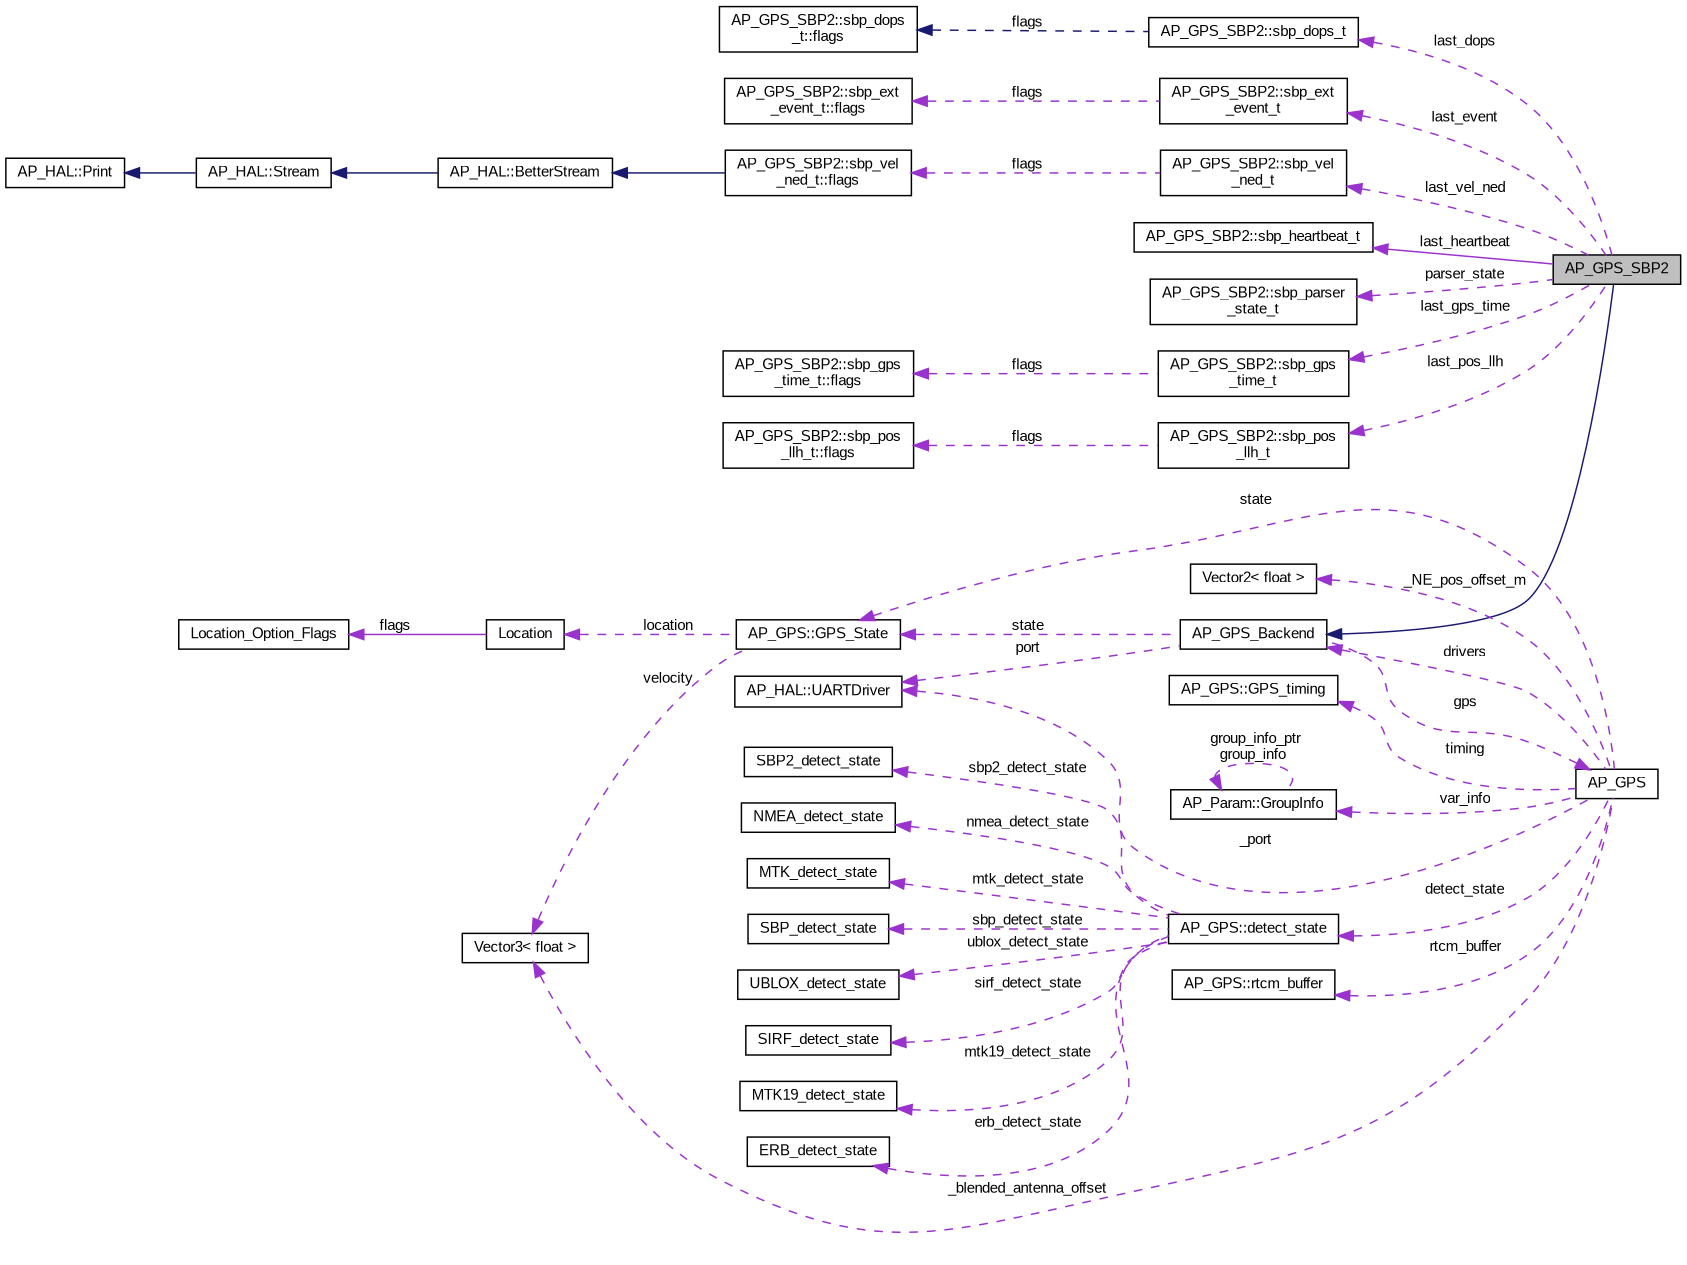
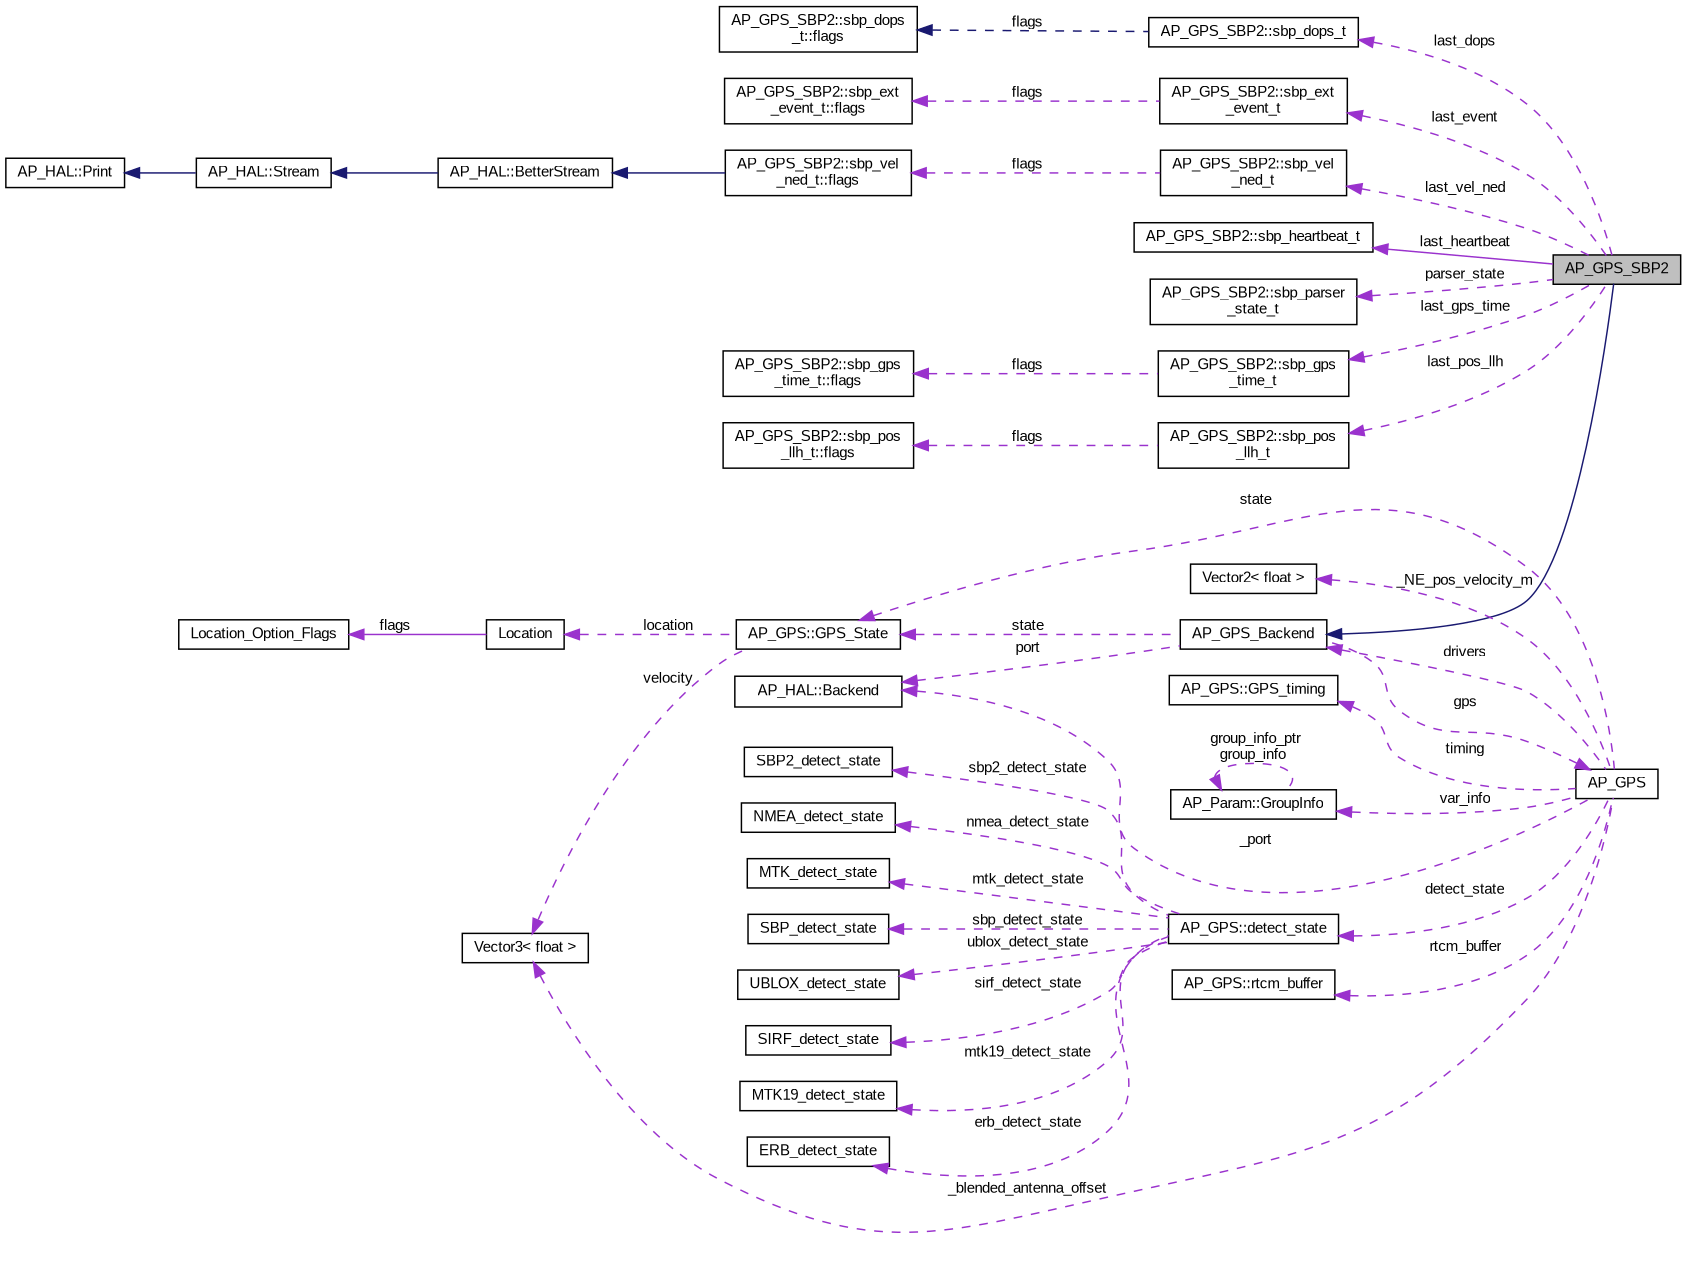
edge "AP_GPS" -> "Vector2< float >": label " _NE_pos_offset_m" -> " _NE_pos_velocity_m"
node "AP_HAL::UARTDriver": label "AP_HAL::UARTDriver" -> "AP_HAL::Backend"
